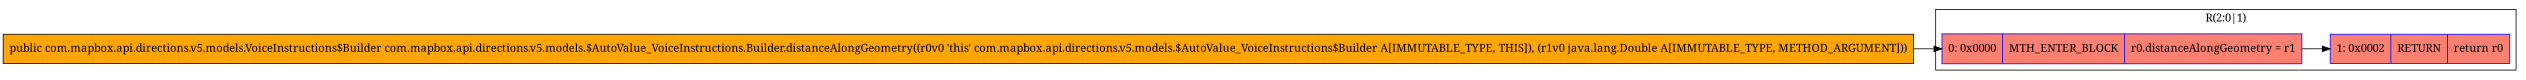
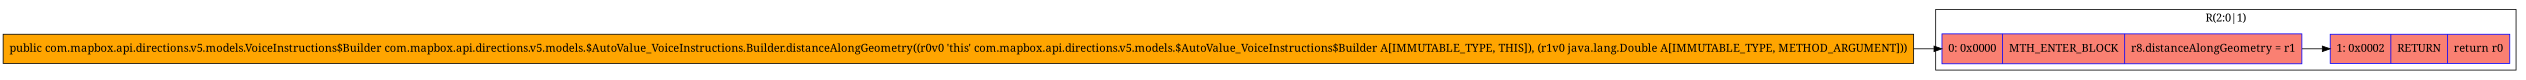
node "0: 0x0000": text "r0.distanceAlongGeometry = r1" -> "r8.distanceAlongGeometry = r1"
